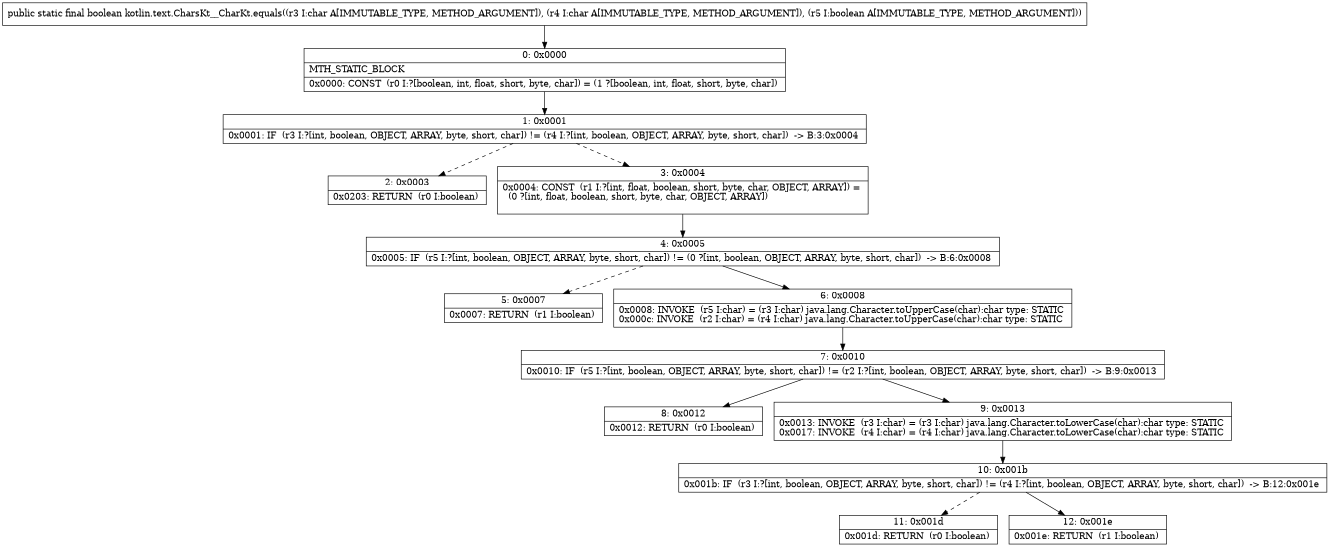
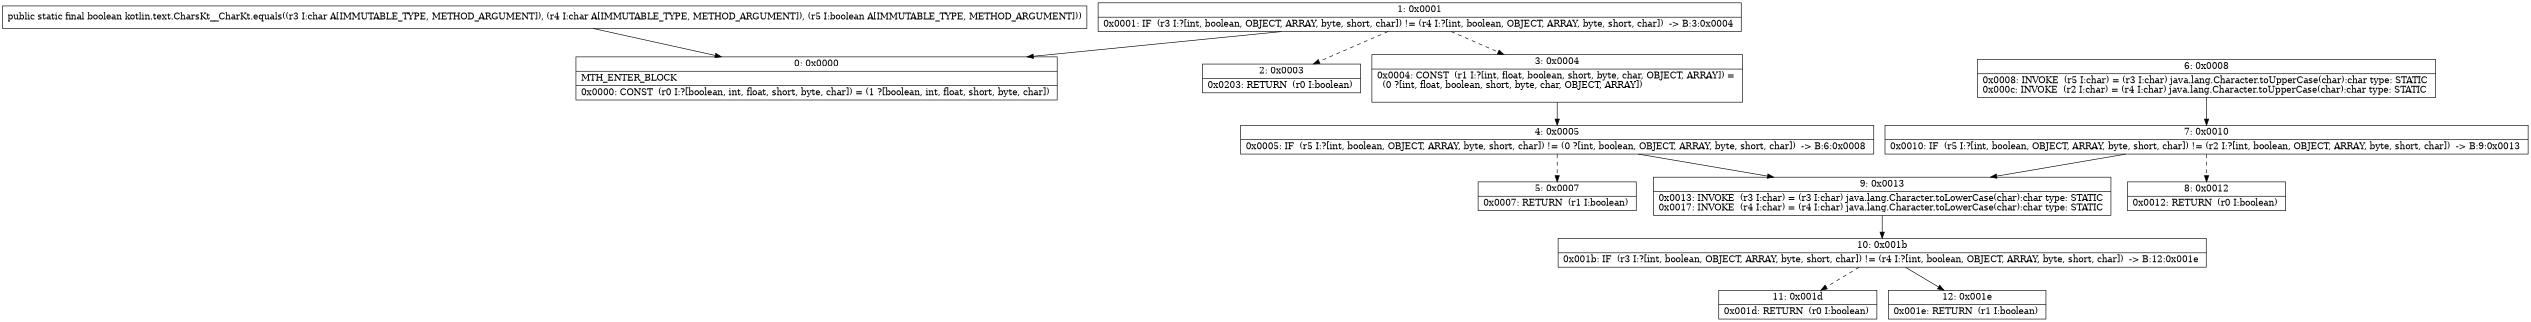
node "0: 0x0000": text "MTH_STATIC_BLOCK" -> "MTH_ENTER_BLOCK"
edge "0: 0x0000" -> "1: 0x0001": reversed
edge "4: 0x0005" -> "6: 0x0008": now "4: 0x0005" -> "9: 0x0013"
edge "7: 0x0010" -> "8: 0x0012": style solid -> dashed
